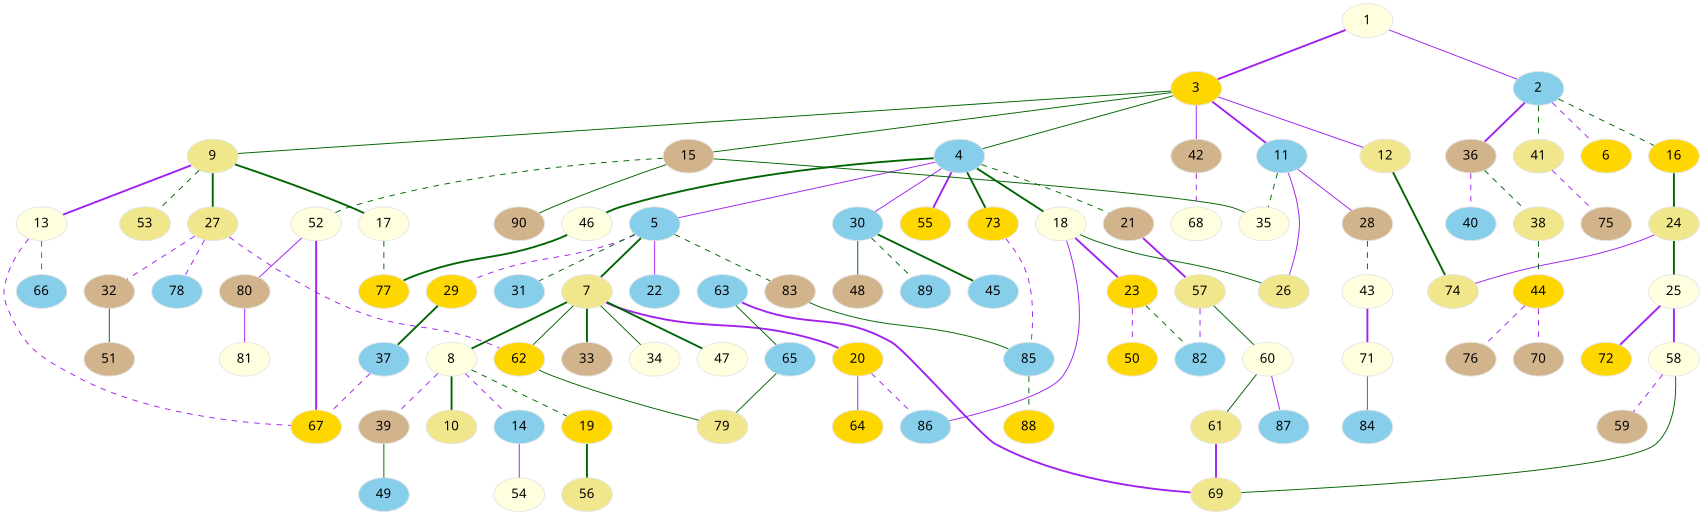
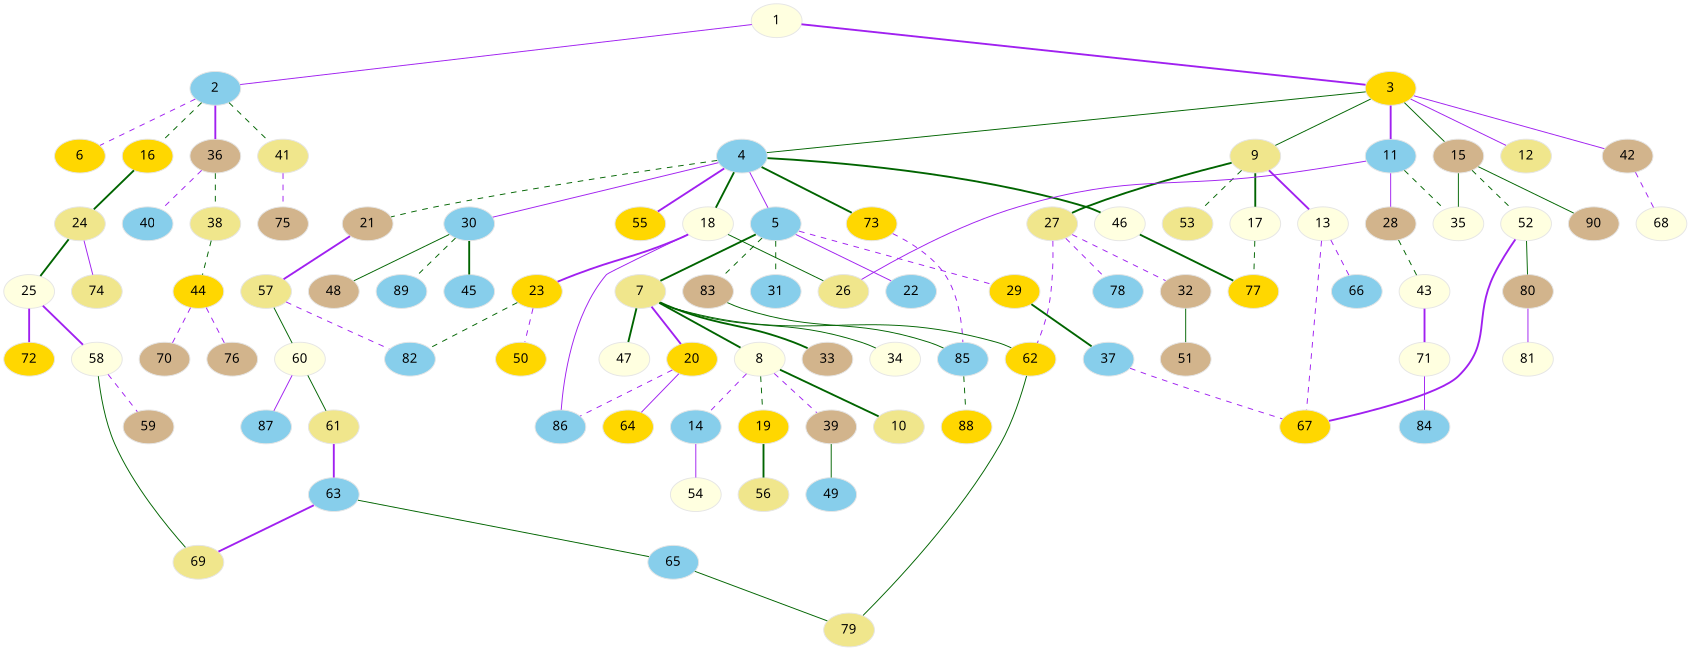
edge "12" -- "74": removed
edge "52" -- "80": color purple -> darkgreen
edge "61" -- "69": now "61" -- "63"
